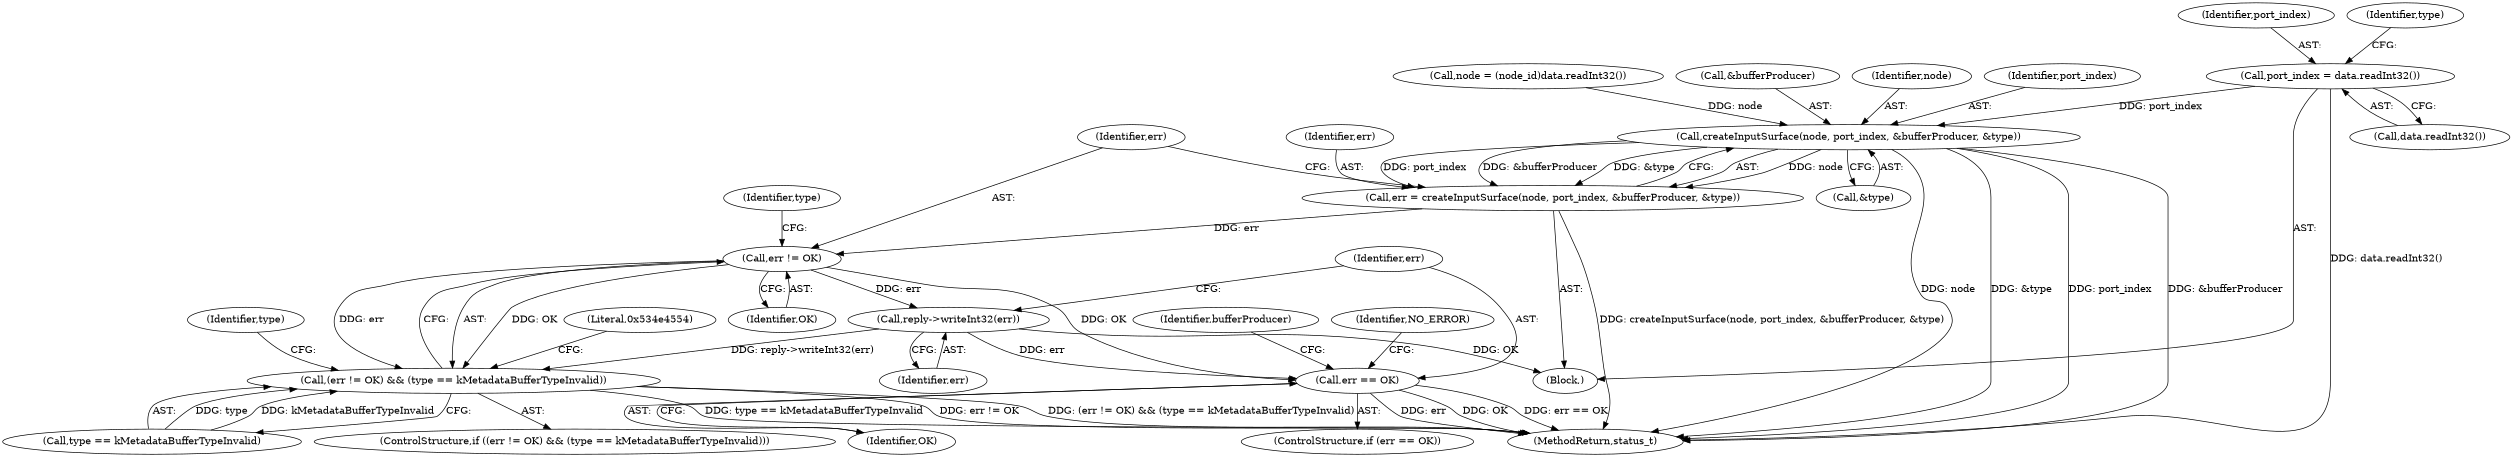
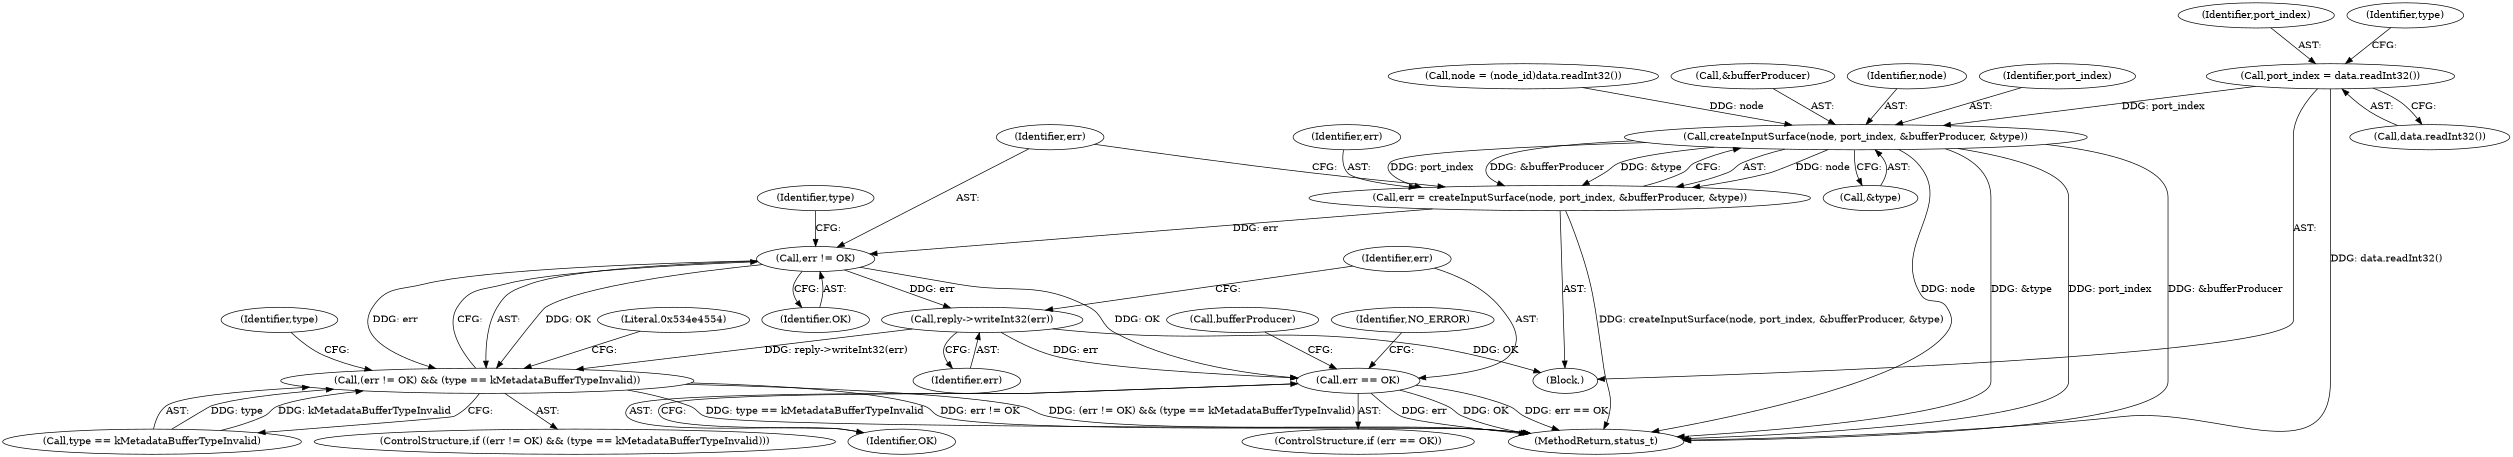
node "(Identifier,bufferProducer)": label "(Identifier,bufferProducer)" -> "(Call,bufferProducer)"
